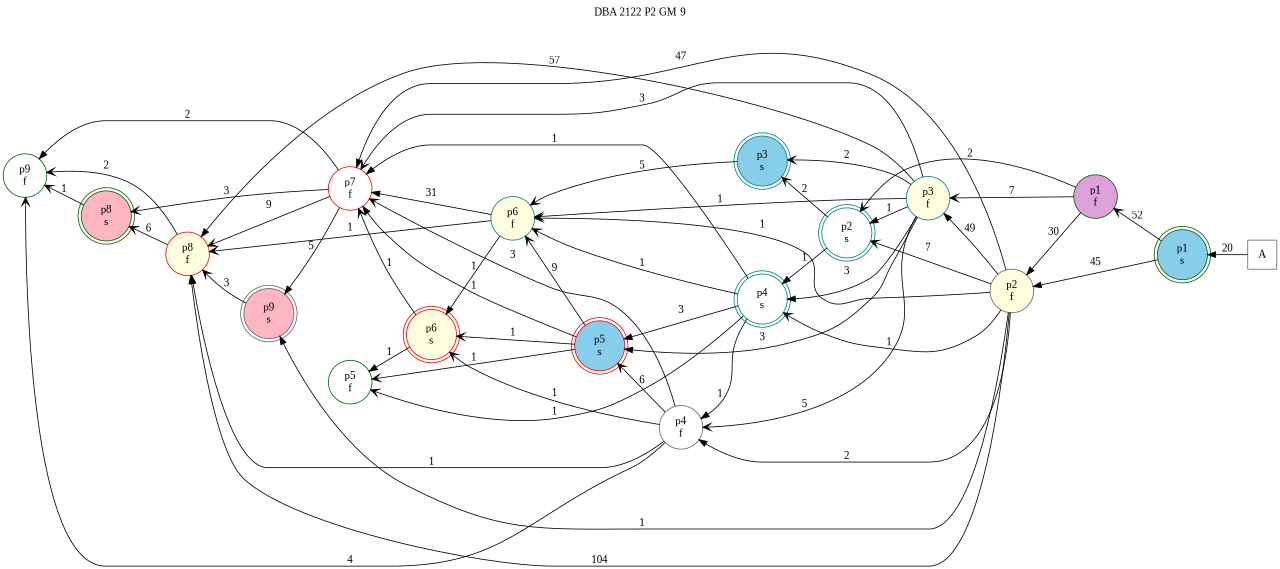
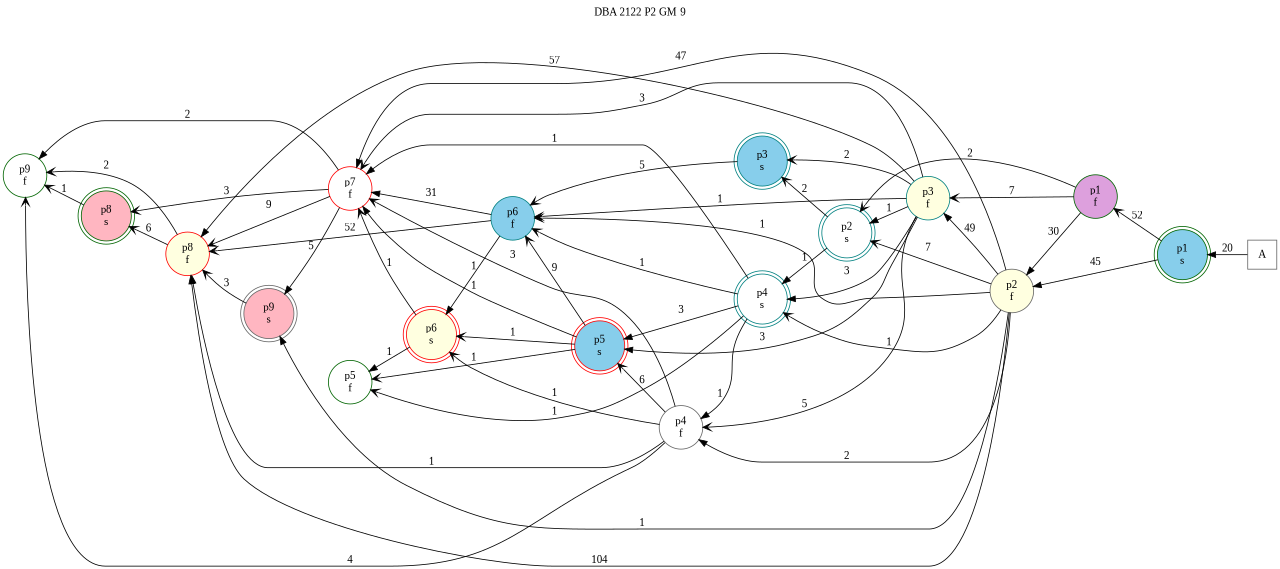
node "p6 f": fillcolor lightyellow -> skyblue
edge "p6 f" -> "p8 f": label "1" -> "52"
